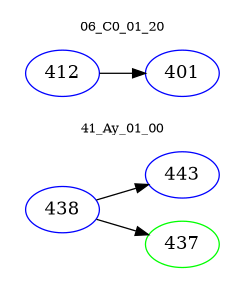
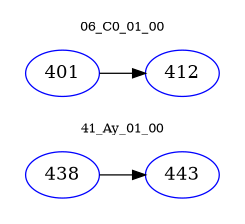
cluster "06_C0_01_20": label "06_C0_01_20" -> "06_C0_01_00"
edge "412" -> "401": reversed
node "437": removed
